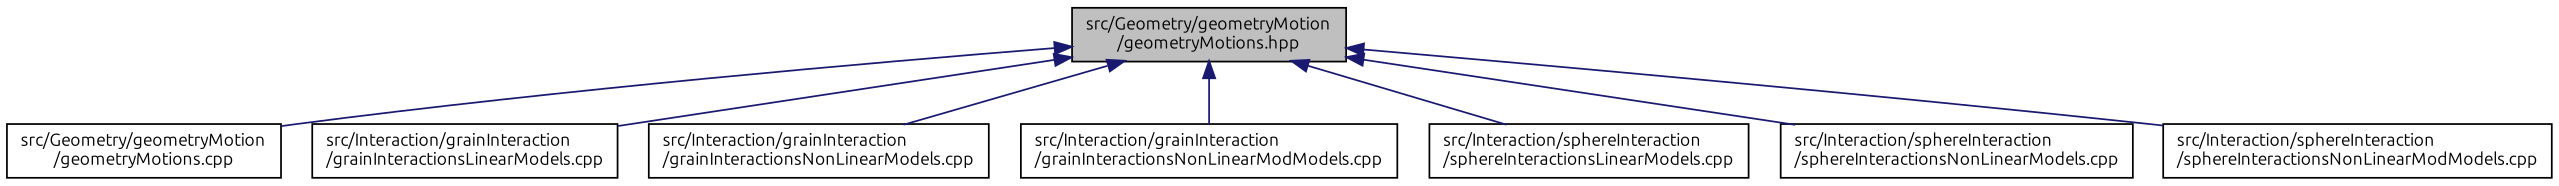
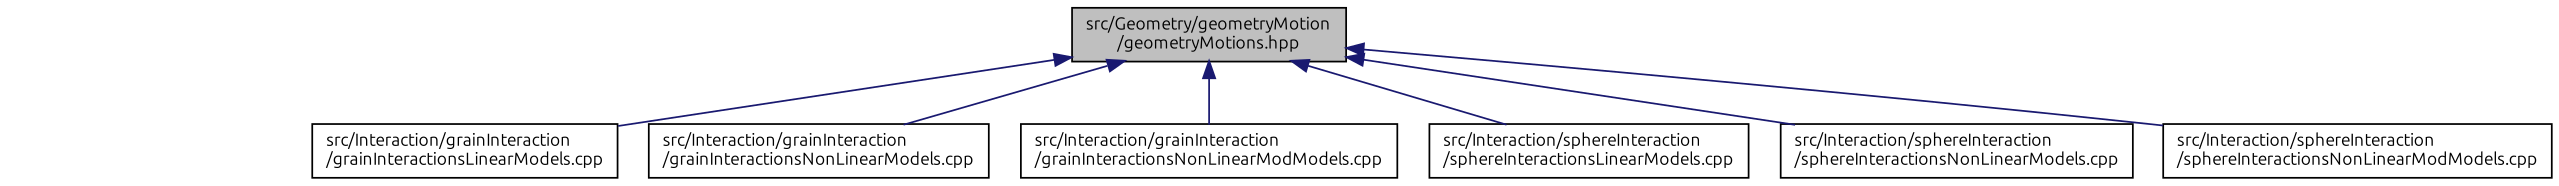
node "src/Geometry/geometryMotion /geometryMotions.cpp": removed
